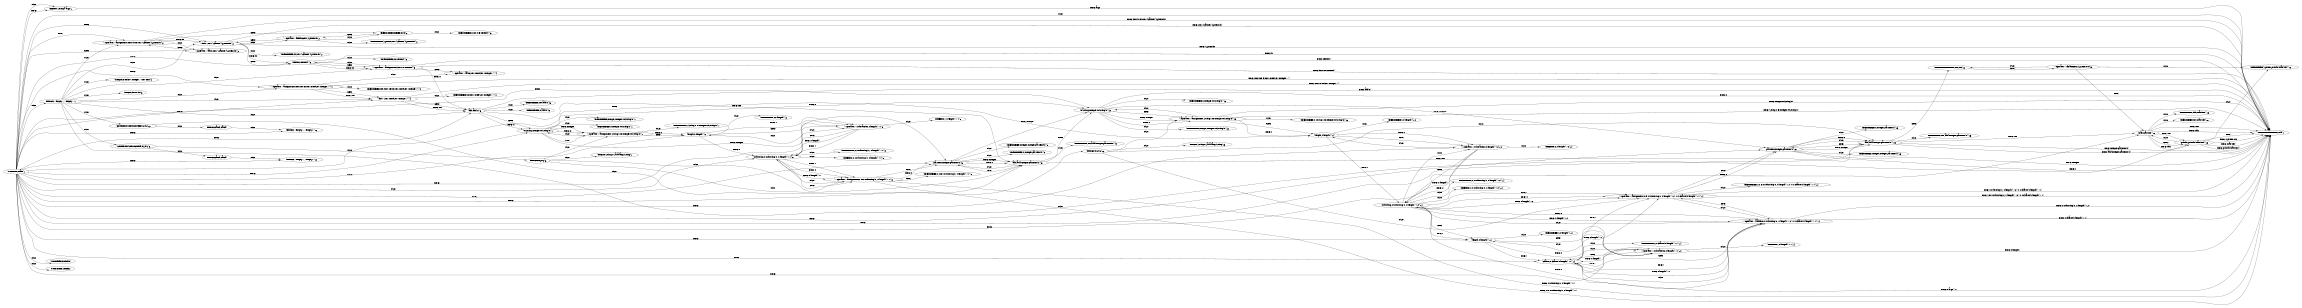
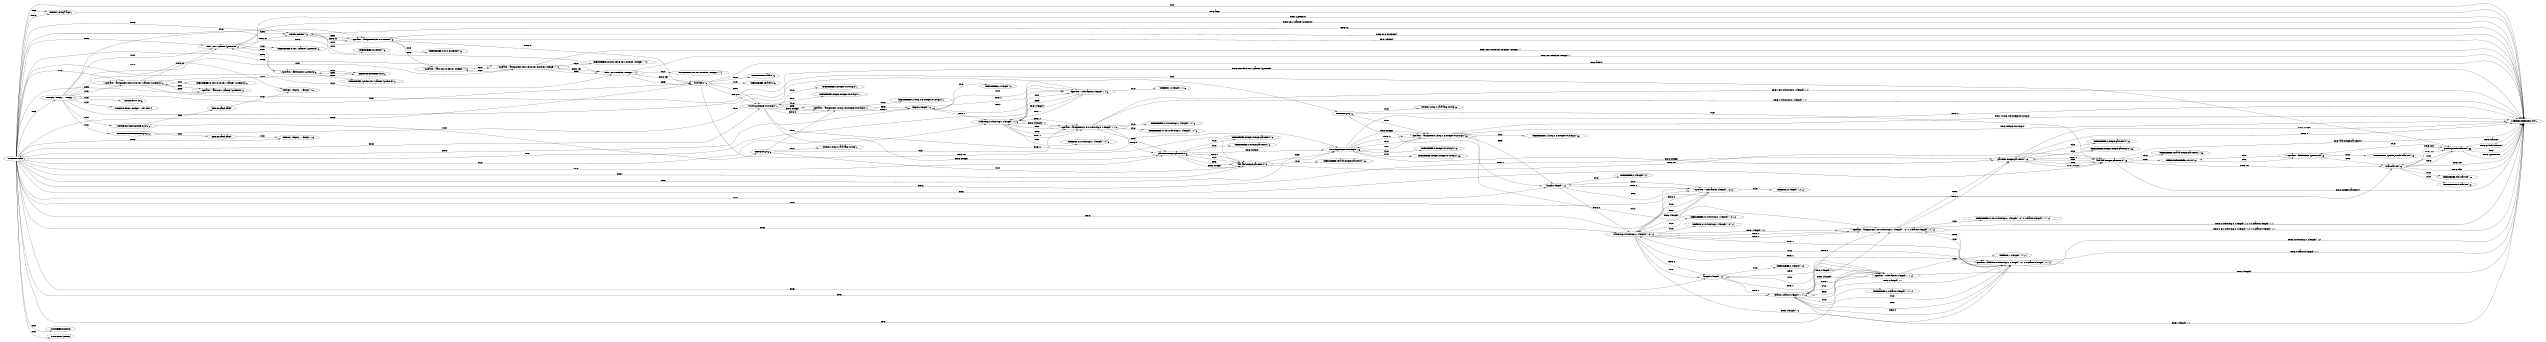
edge "(FIELD_IDENTIFIER,in,in)" -> "(IDENTIFIER,n,int n = nextInt())": now "(<operator>.assignment,int n = nextInt())" -> "(IDENTIFIER,n,int n = nextInt())"
edge "(<operator>.alloc,new TreeSet<Integer>())" -> "(<operator>.assignment,ANY set = new TreeSet<Integer>())": added, label "CFG:"
node "(IDENTIFIER,in,ANY in = new Scanner(System.in))": added
edge "(println,println(max(set)))" -> "(IDENTIFIER,System,println(max(set)))": now "(println,println(max(set)))" -> "(<operator>.fieldAccess,System.out)"
node "(println,println(max(set)))": text "18" -> "98"
edge "(substring,s.substring(0, s.length() - 1))" -> "(IDENTIFIER,s,s.substring(0, s.length() - 1))": now "(<operator>.assignment,s = s.substring(0, s.length() - 1))" -> "(IDENTIFIER,s,s.substring(0, s.length() - 1))"
edge "(<operator>.assignment,s = s.substring(0, s.length() - 1))" -> "(IDENTIFIER,s,s = s.substring(0, s.length() - 1))": label "CFG: " -> "AST: "
edge "(METHOD,main)" -> "(substring,s.substring(0, s.length() - 2))": added, label "DDG:"
edge "(charAt,s.charAt(s.length() - 1))" -> "(METHOD_RETURN,void)": label "DDG: s.args() - 1" -> "DDG: s.length() - 1"
